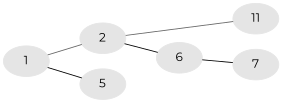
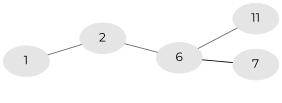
edge "11" -- "2": now "11" -- "6"
edge "2" -- "6": color black -> gray40
node "5": removed
